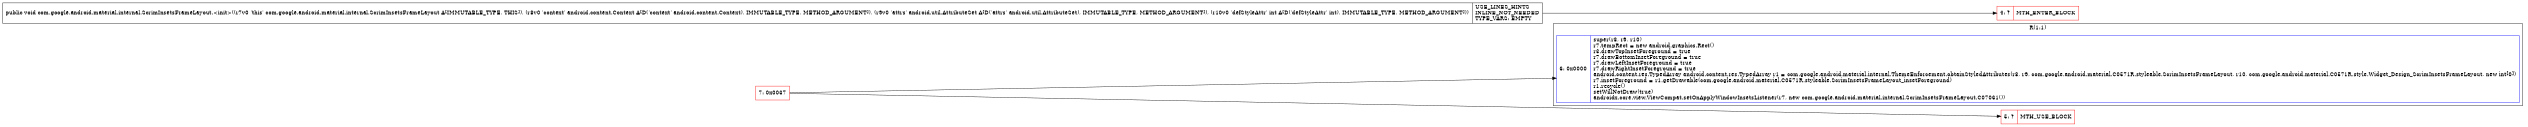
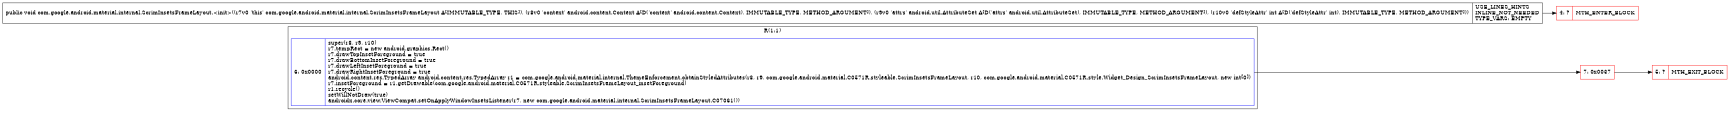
node "6: 0x0000": text "r3.drawTopInsetForeground = true" -> "r7.drawTopInsetForeground = true"
edge "7: 0x0037" -> "6: 0x0000": reversed
node "5: ?": text "MTH_USE_BLOCK" -> "MTH_EXIT_BLOCK"
